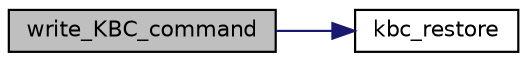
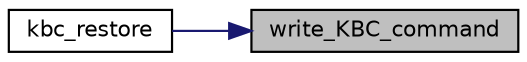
edge "write_KBC_command" -> "kbc_restore": reversed
